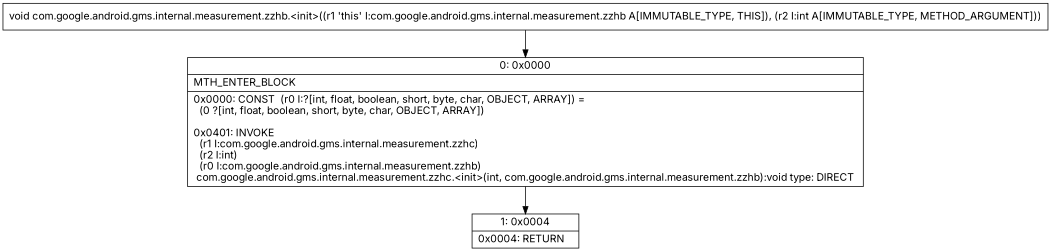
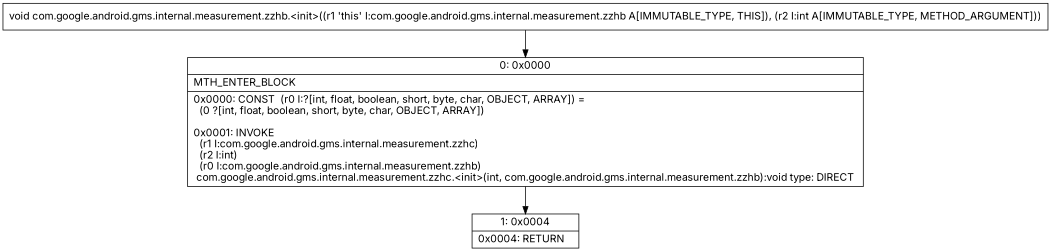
node "0: 0x0000": text "0x0401: INVOKE" -> "0x0001: INVOKE"
